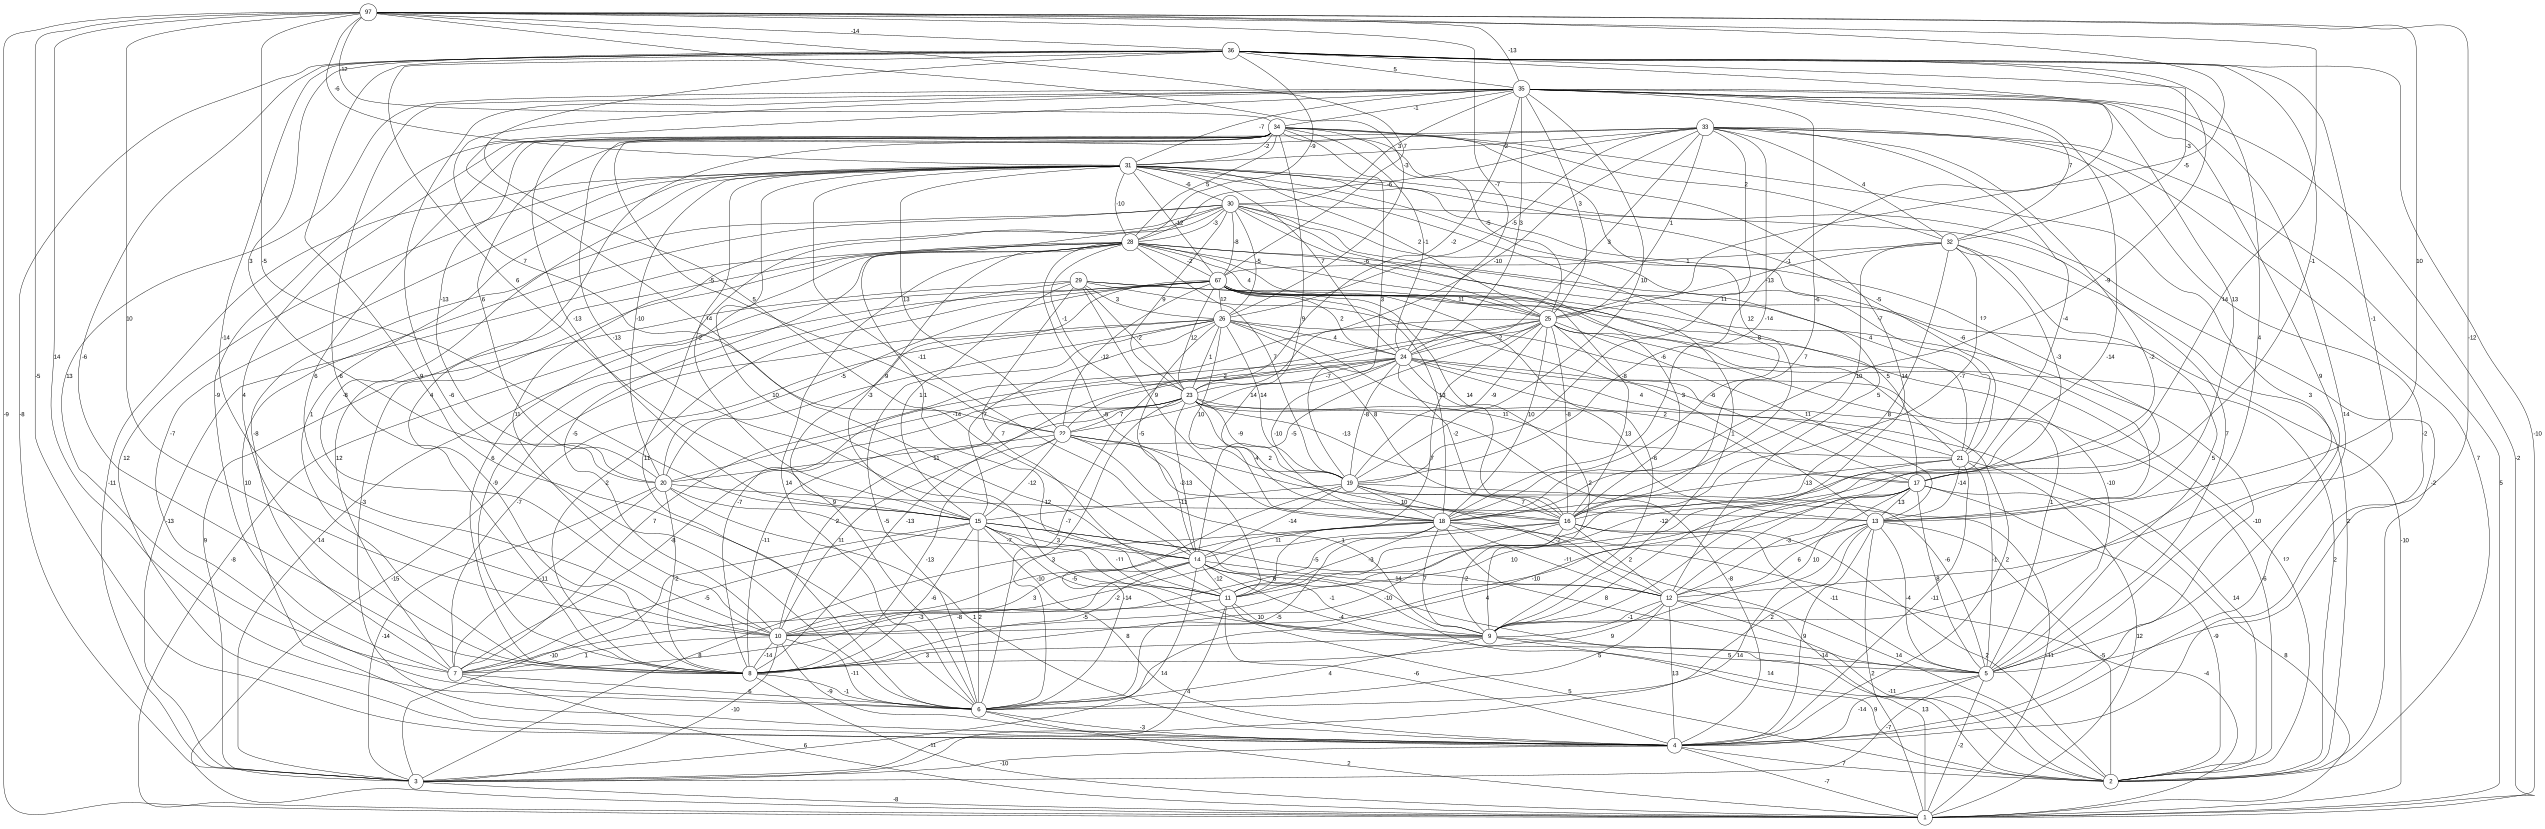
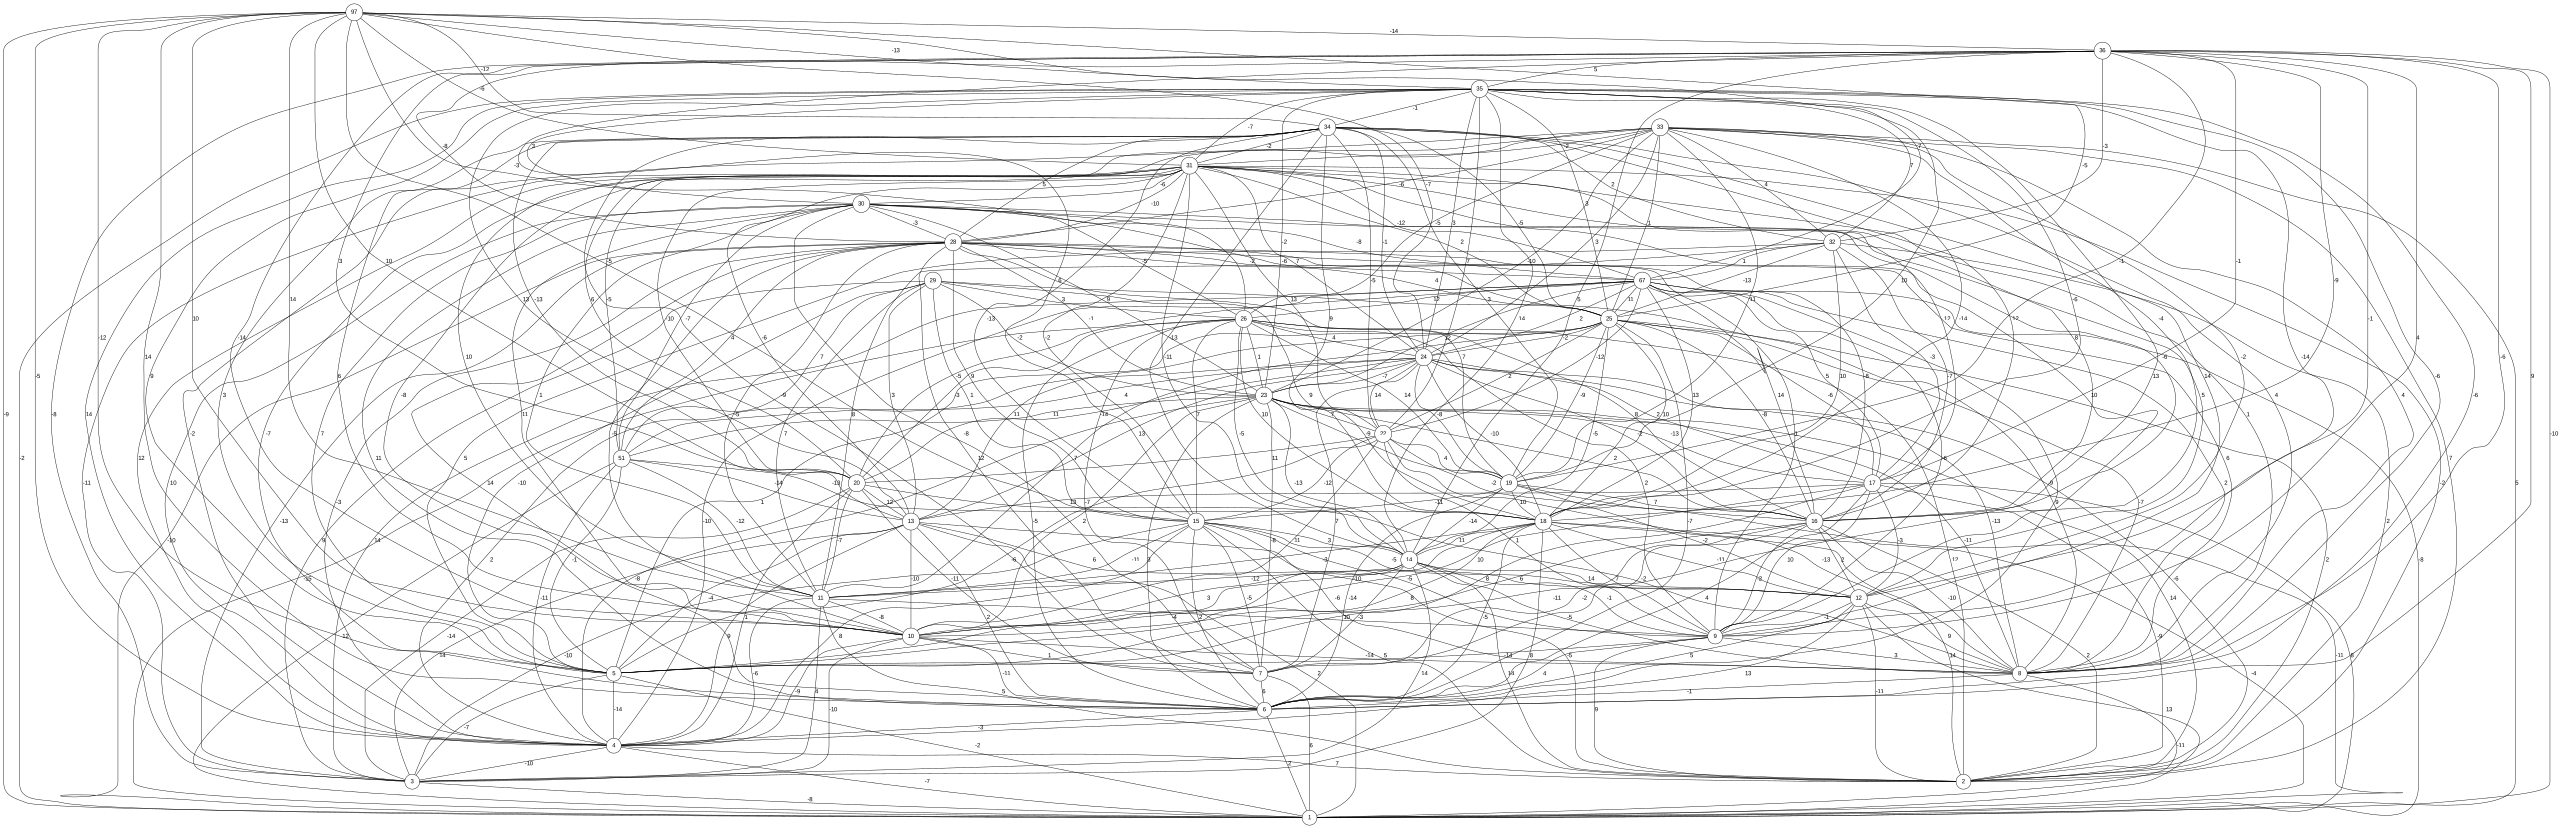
edge "36" -- "28": label "-9" -> "-8"
edge "33" -- "11": added, label "10"
node "21": label "21" -> "51"
